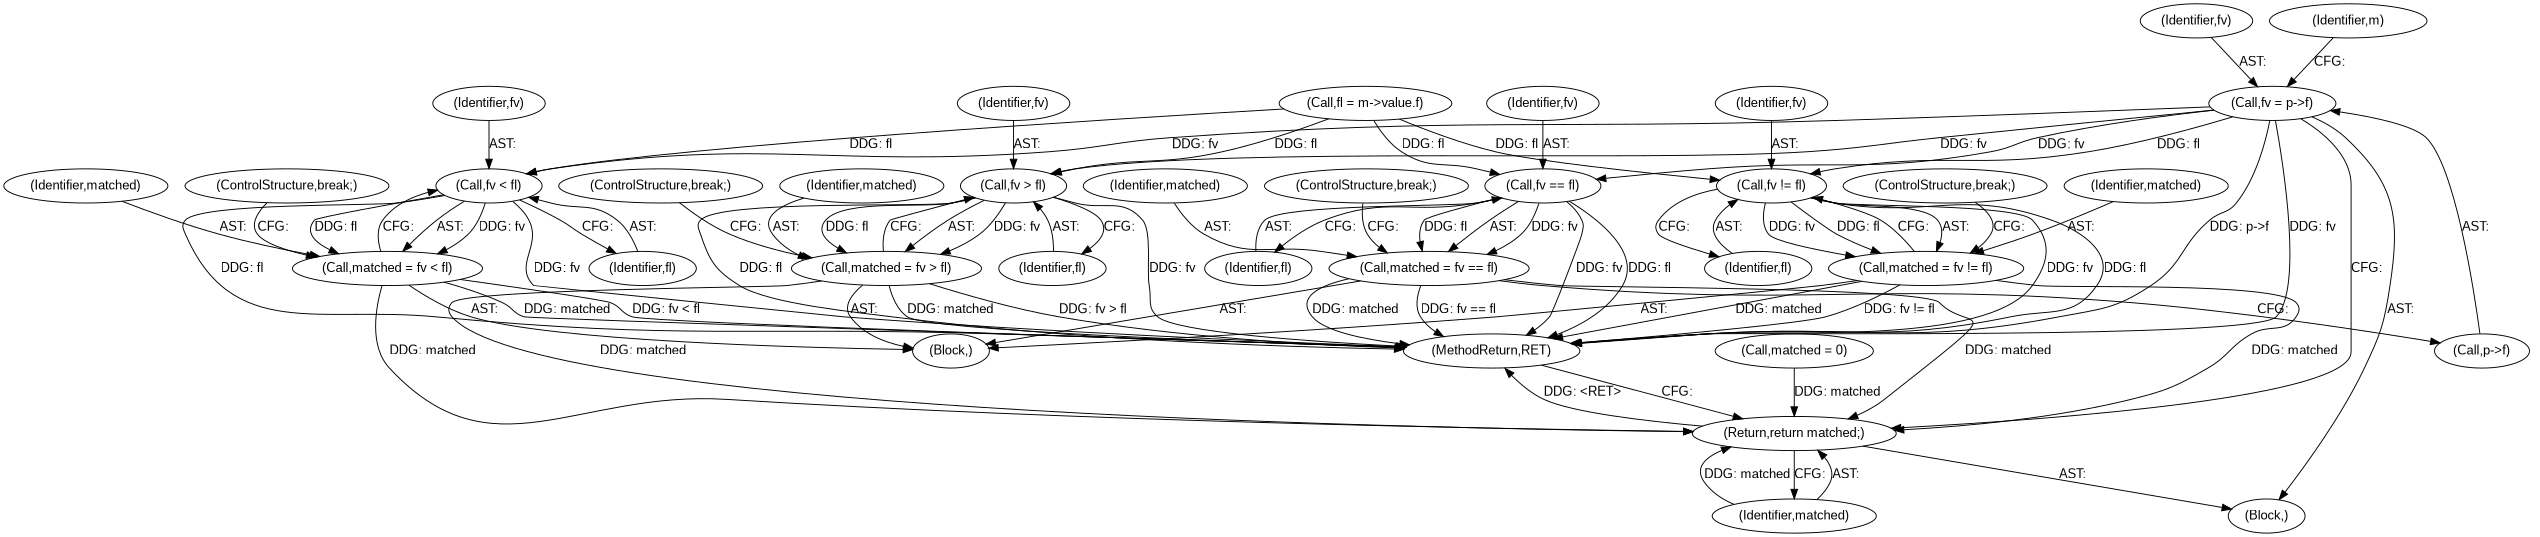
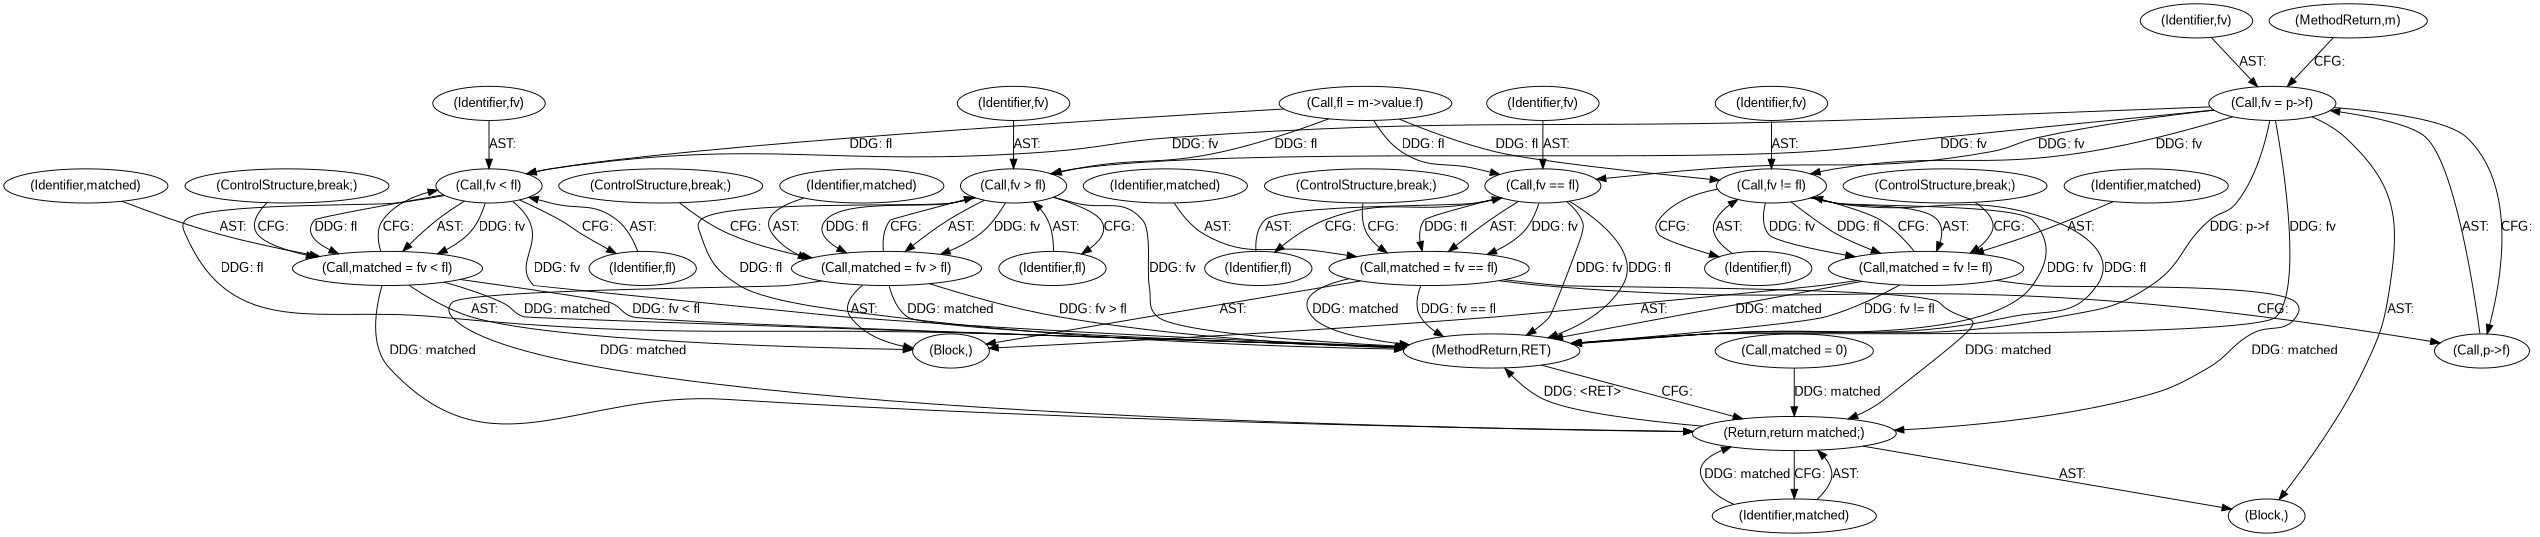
node "(Identifier,m)": label "(Identifier,m)" -> "(MethodReturn,m)"
edge "(Call,fv = p->f)" -> "(Call,fv != fl)": label "DDG: fl" -> "DDG: fv"
edge "(Call,fv = p->f)" -> "(Return,return matched;)": now "(Call,fv = p->f)" -> "(Call,p->f)"
